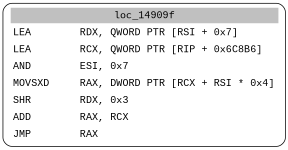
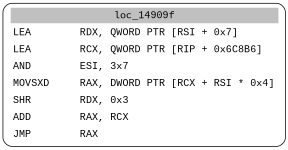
node "loc_14909f": text "AND        ESI, 0x7" -> "AND        ESI, 3x7"
